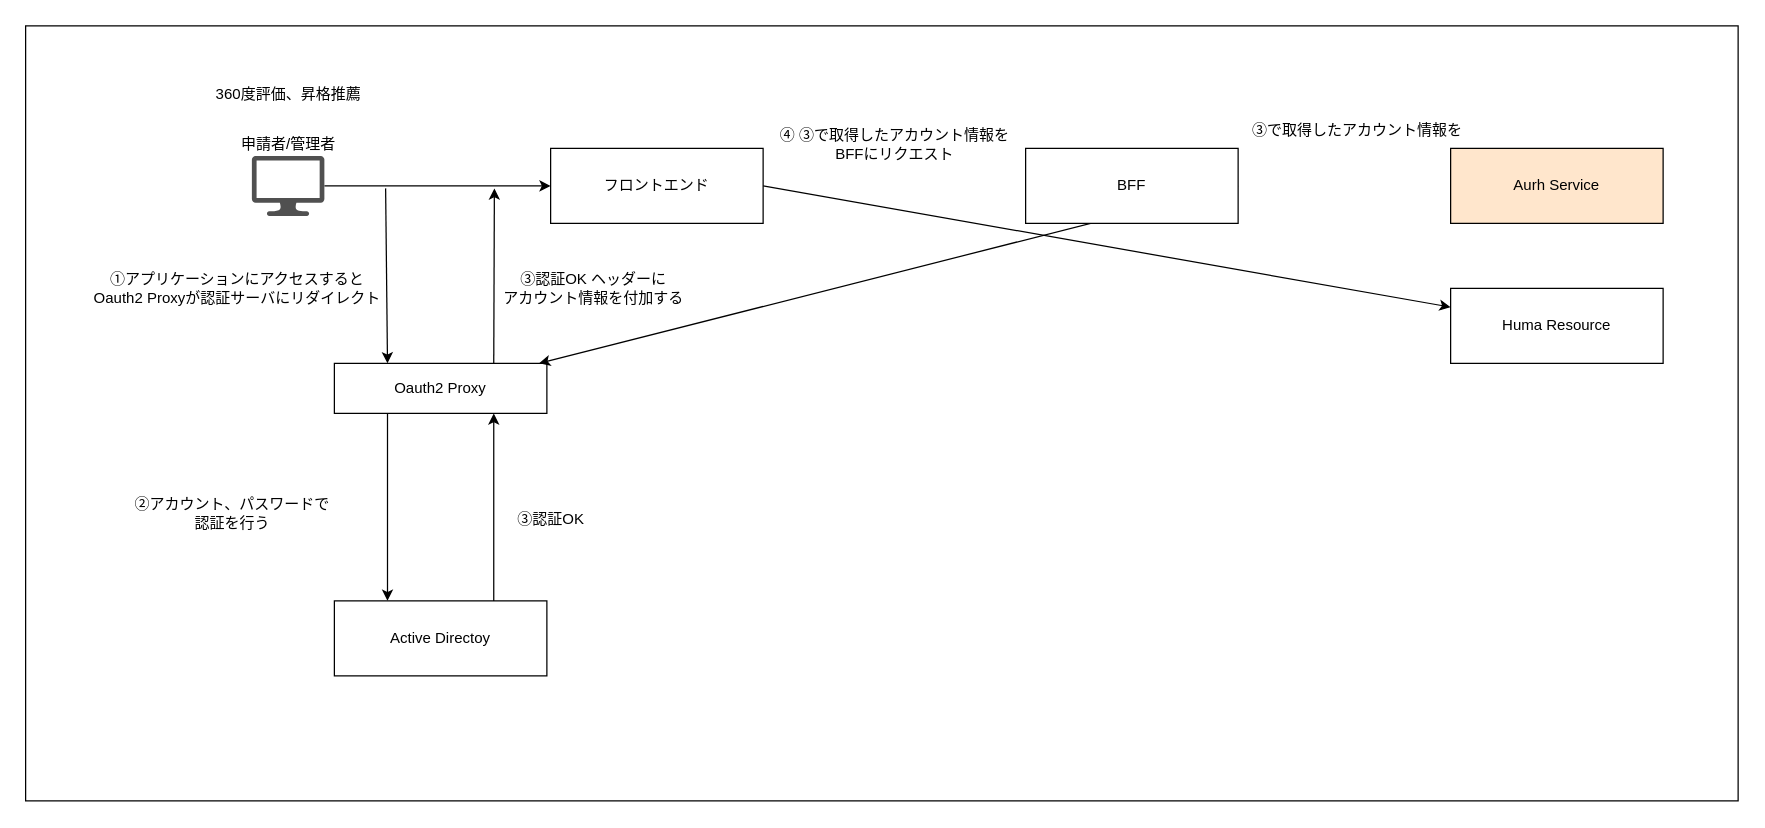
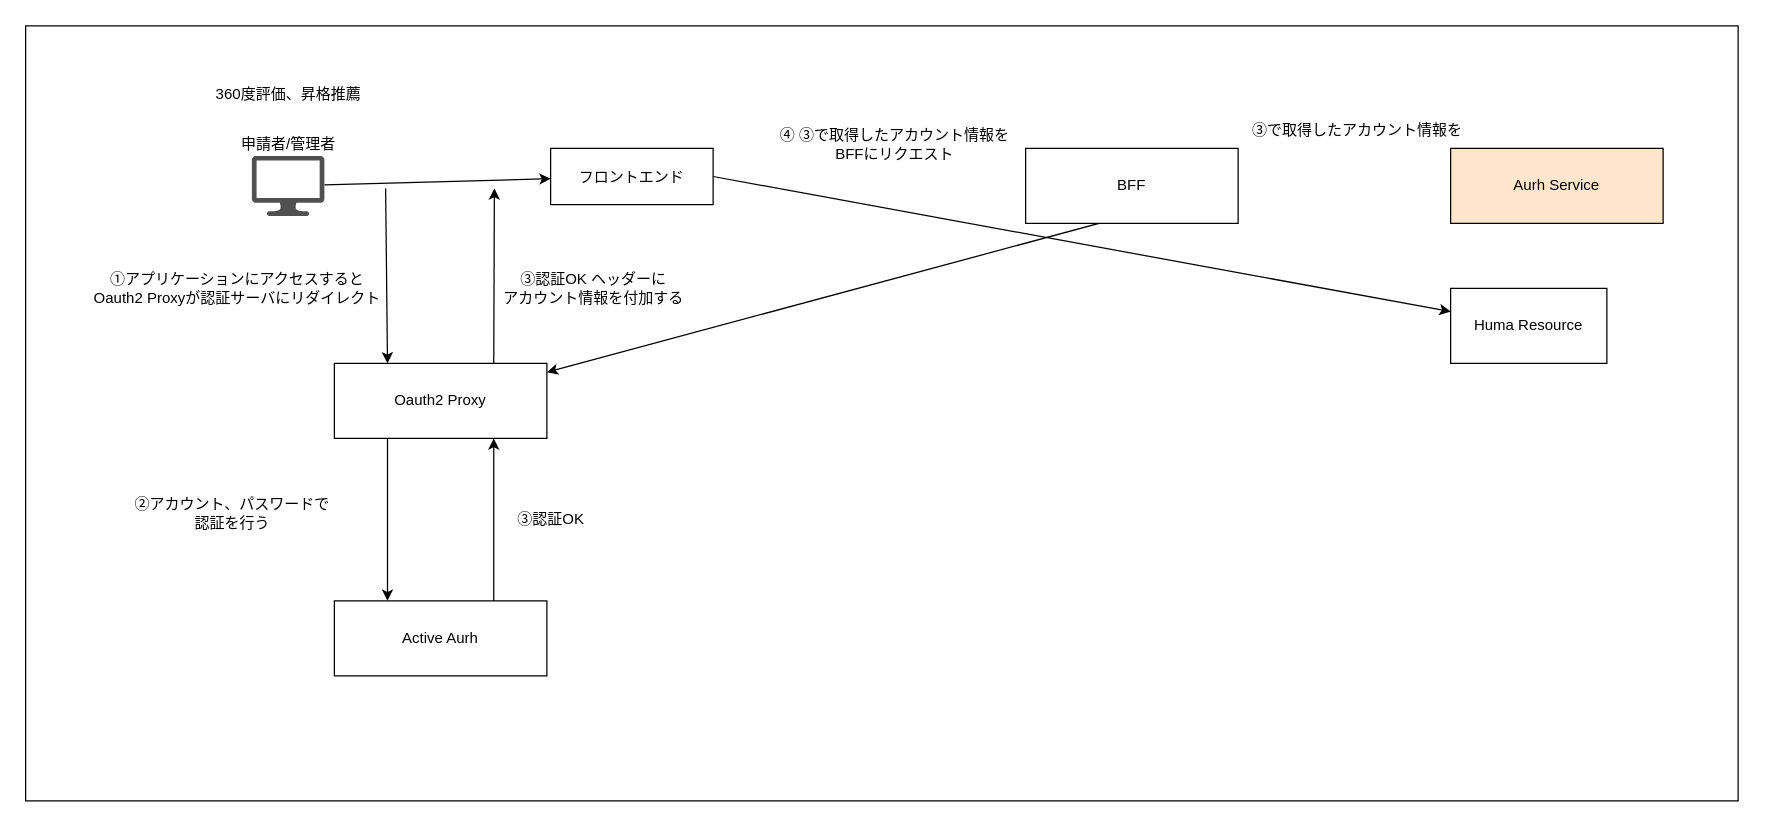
node "フロントエンド": size 213x75 -> 163x56
node "Huma Resource": size 213x75 -> 156x75
node "Oauth2 Proxy": size 213x50 -> 213x75
node "Active Directoy": label "Active Directoy" -> "Active Aurh"
